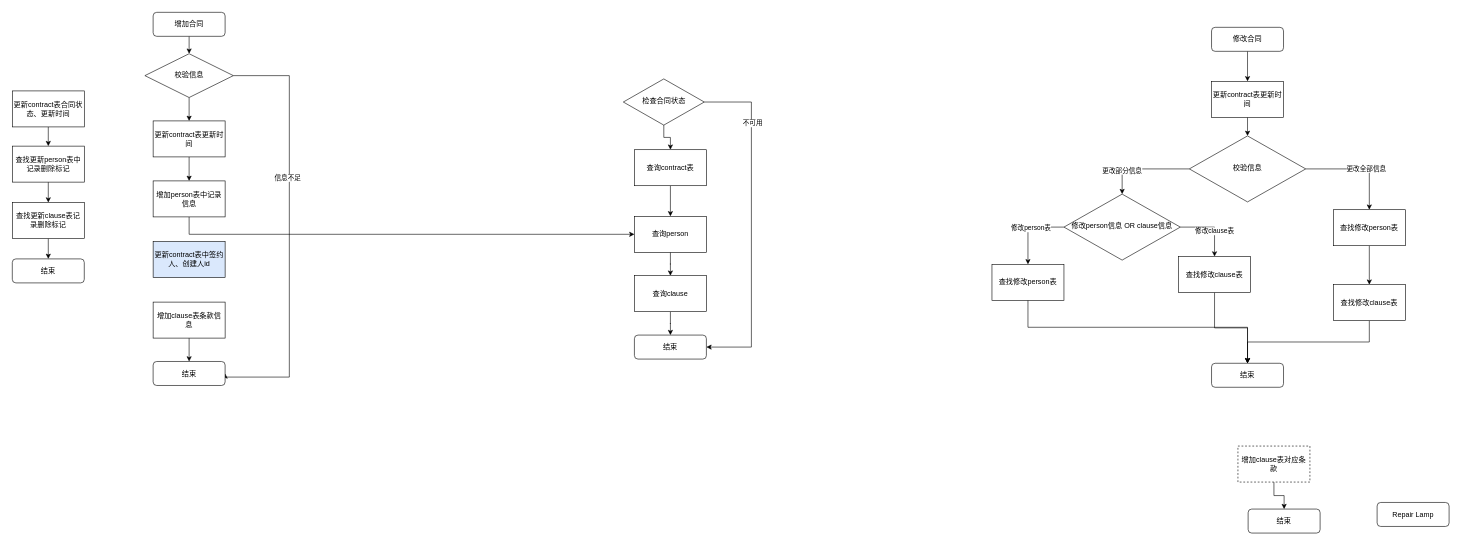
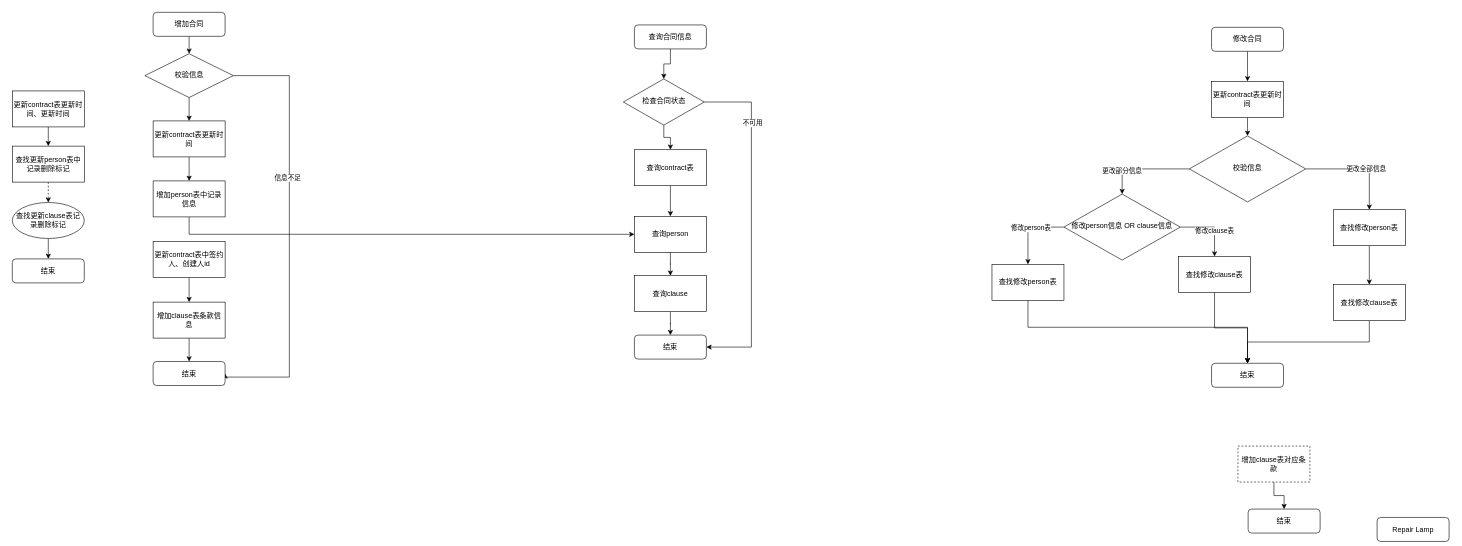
node "查询合同信息": added
edge "查询合同信息" -> "检查合同状态": added
node "更新contract表合同状态、更新时间": label "更新contract表合同状态、更新时间" -> "更新contract表更新时间、更新时间"
edge "查找更新person表中记录删除标记" -> "查找更新clause表记录删除标记": style solid -> dashed
node "查找更新clause表记录删除标记": shape rectangle -> ellipse
node "更新contract表中签约人、创建人id": fillcolor #dae8fc -> #ffffff
edge "更新contract表中签约人、创建人id" -> "增加clause表条款信息": added
node "Repair Lamp": moved (1413, 515) -> (1413, 530)
